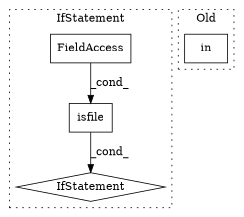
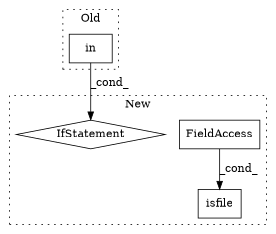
cluster "IfStatement": label "IfStatement" -> "New"
edge "isfile" -> "IfStatement": now "in" -> "IfStatement"
